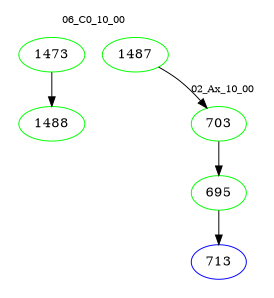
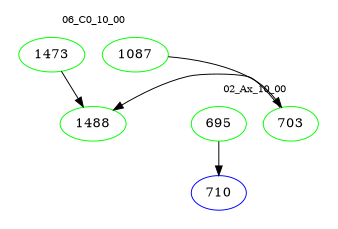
node "1487": label "1487" -> "1087"
edge "703" -> "695": now "703" -> "1488"
node "713": label "713" -> "710"
